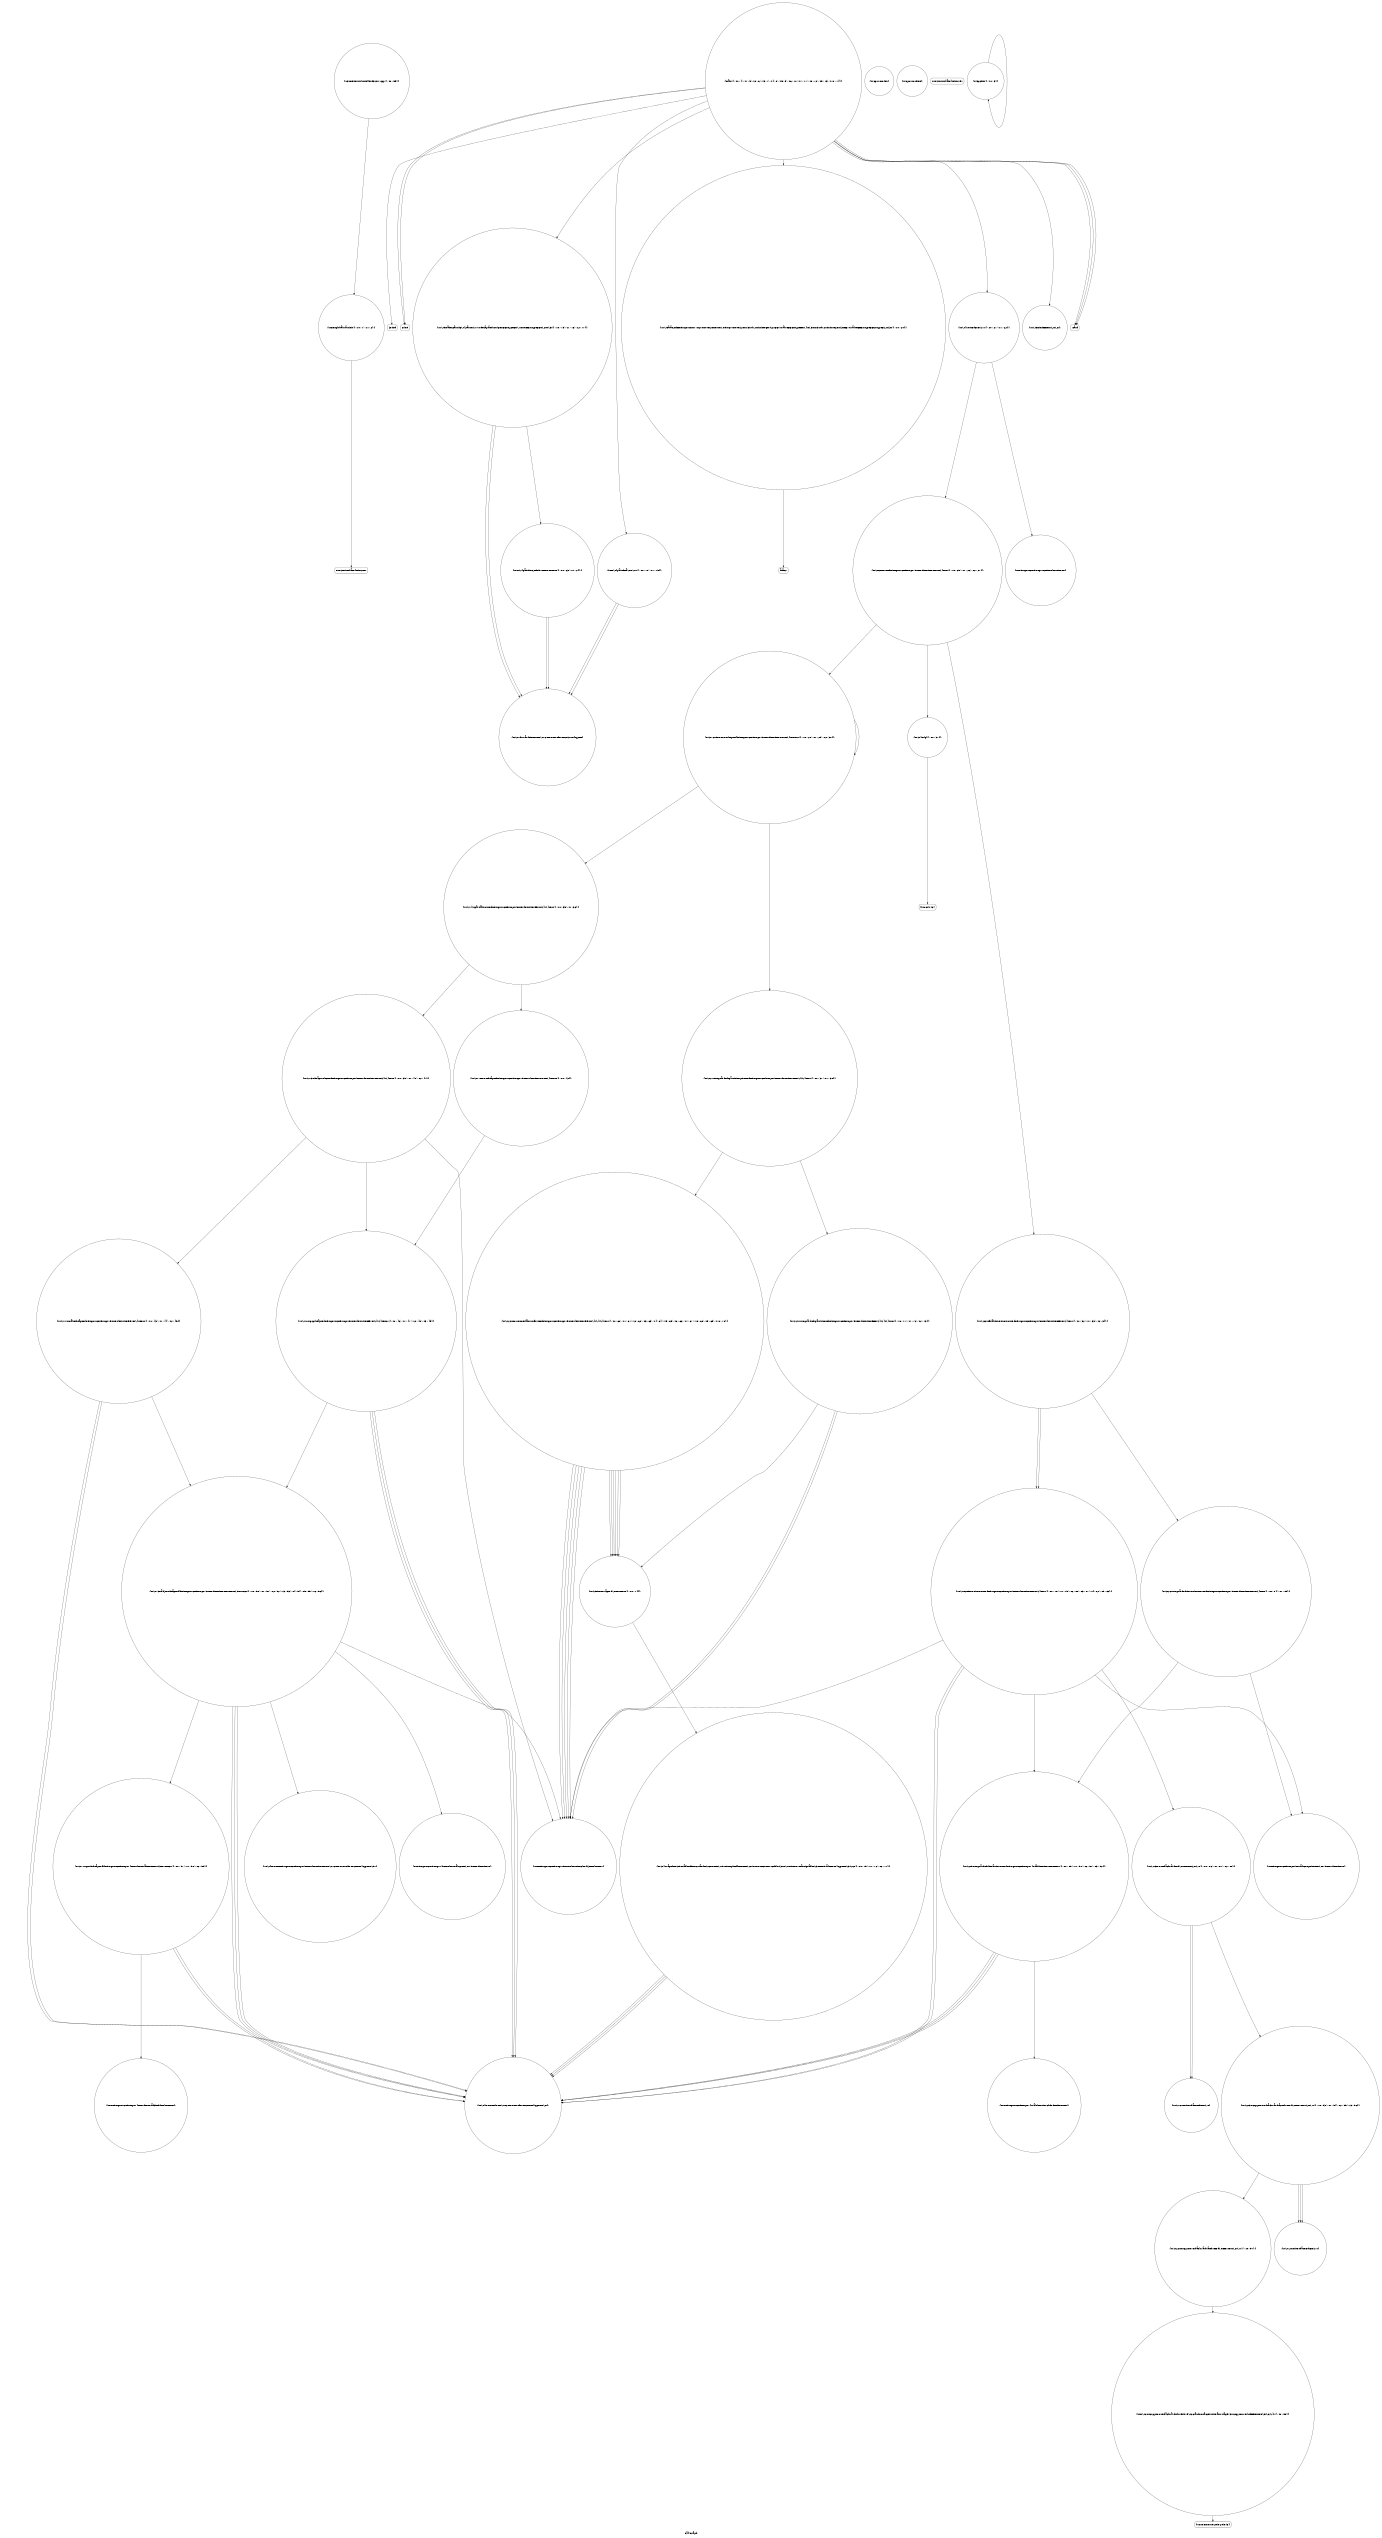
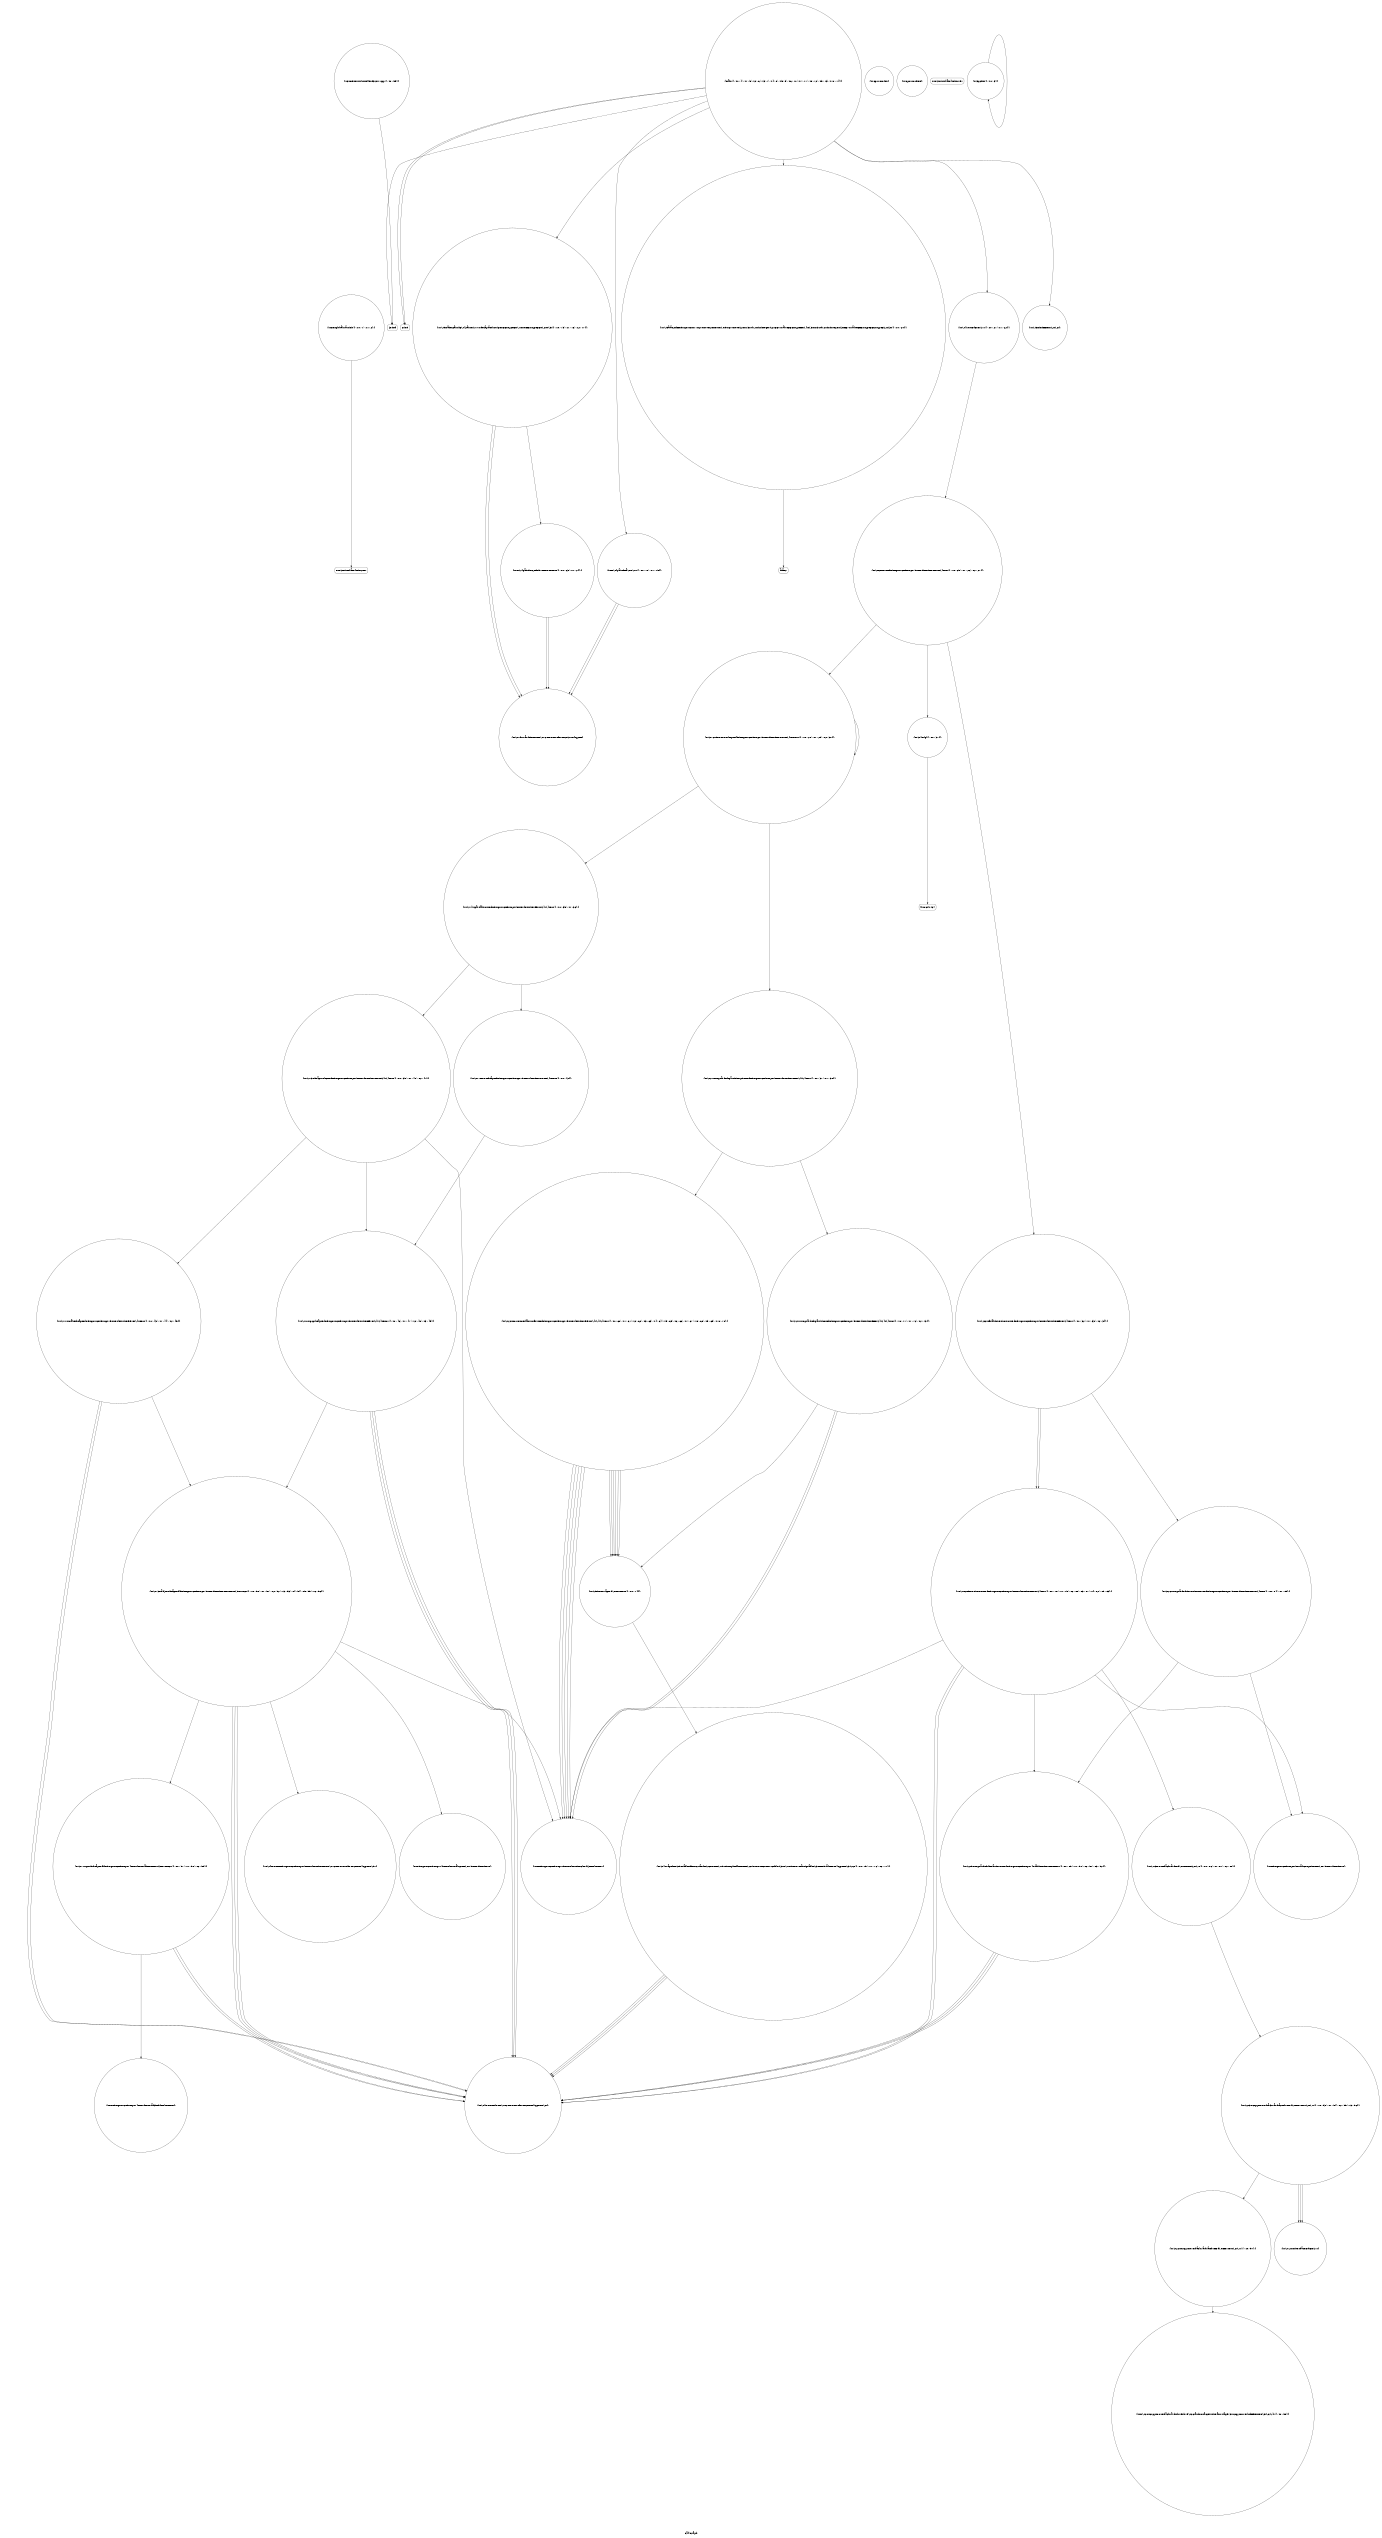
edge "{_GLOBAL__sub_I_xllend3_2_1.cpp|{<s0>99}}" -> "{__cxx_global_var_init|{<s0>1|<s1>2}}": now "{_GLOBAL__sub_I_xllend3_2_1.cpp|{<s0>99}}" -> "fprintf"
node "scanf": removed
node "{_ZN9__gnu_cxx5__ops16__iter_less_iterEv}": removed
node "{_ZNK9__gnu_cxx5__ops14_Val_less_iterclIdPdEEbRT_T0_}": removed
node "{_ZSt12__miter_baseIPdET_S1_}": removed
node "llvm.memmove.p0i8.p0i8.i64": removed
